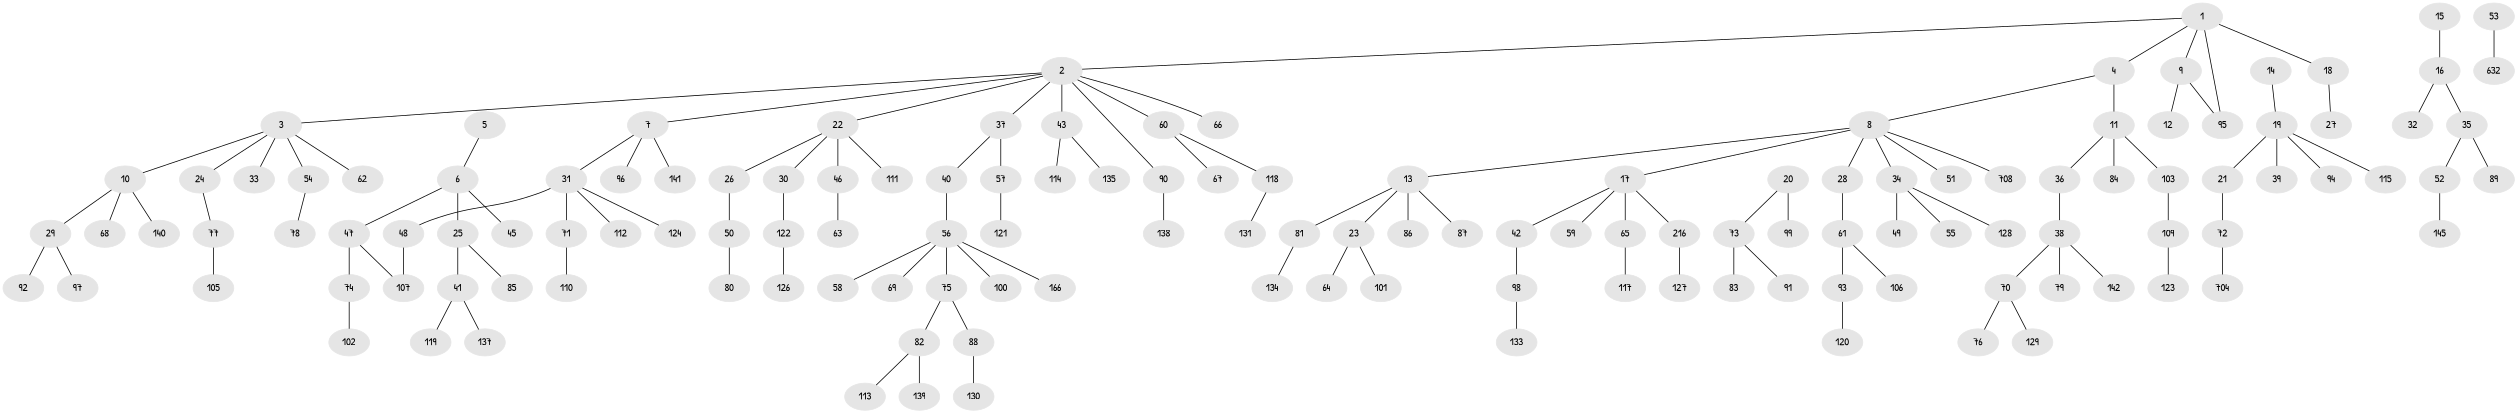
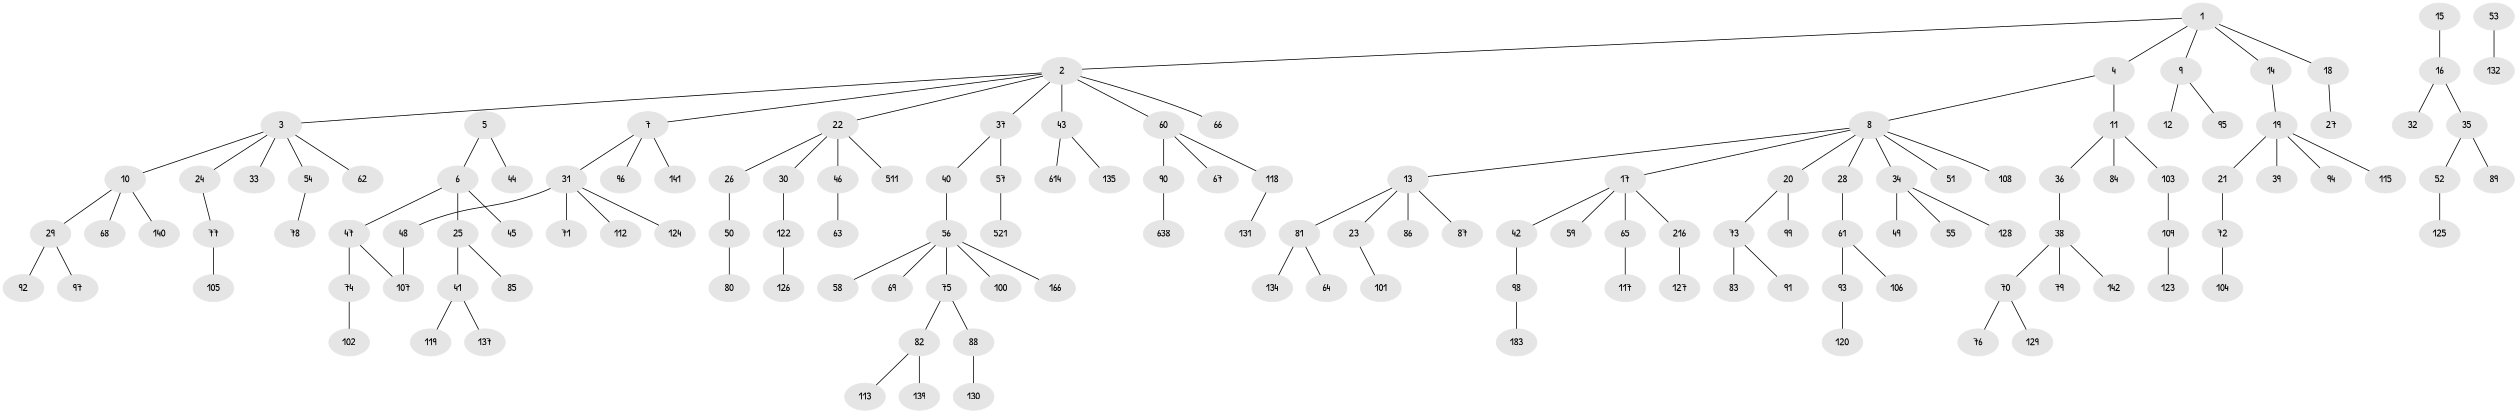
edge "1" -- "95": now "1" -- "14"
node "632": label "632" -> "132"
edge "2" -- "90": now "60" -- "90"
edge "8" -- "20": added
node "44": added
node "111": label "111" -> "511"
node "114": label "114" -> "614"
node "708": label "708" -> "108"
node "121": label "121" -> "521"
node "138": label "138" -> "638"
node "145": label "145" -> "125"
edge "23" -- "64": now "81" -- "64"
node "110": removed
node "704": label "704" -> "104"
node "133": label "133" -> "183"
